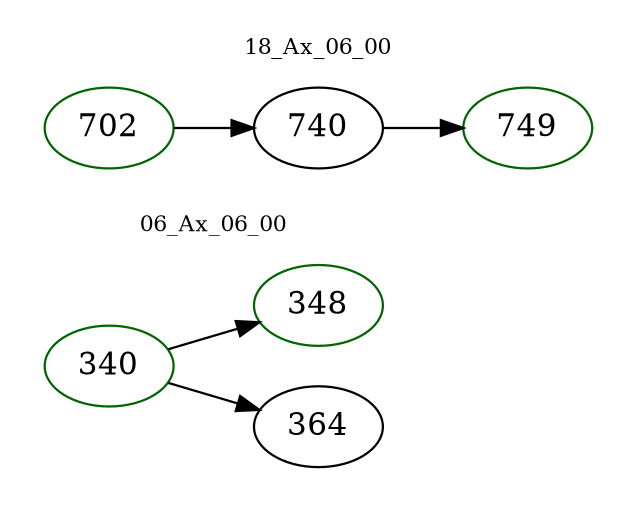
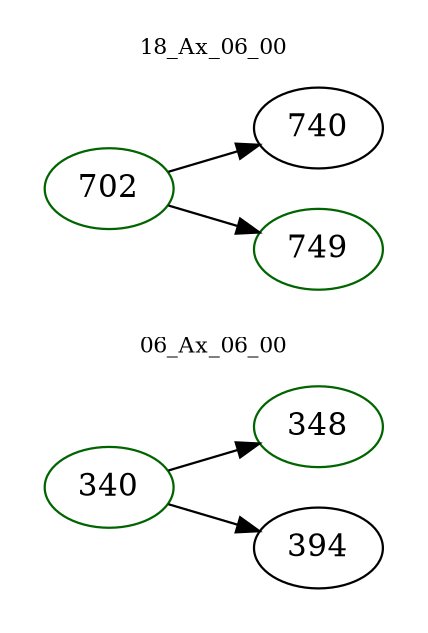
edge "740" -> "749": now "702" -> "749"
node "364": label "364" -> "394"
